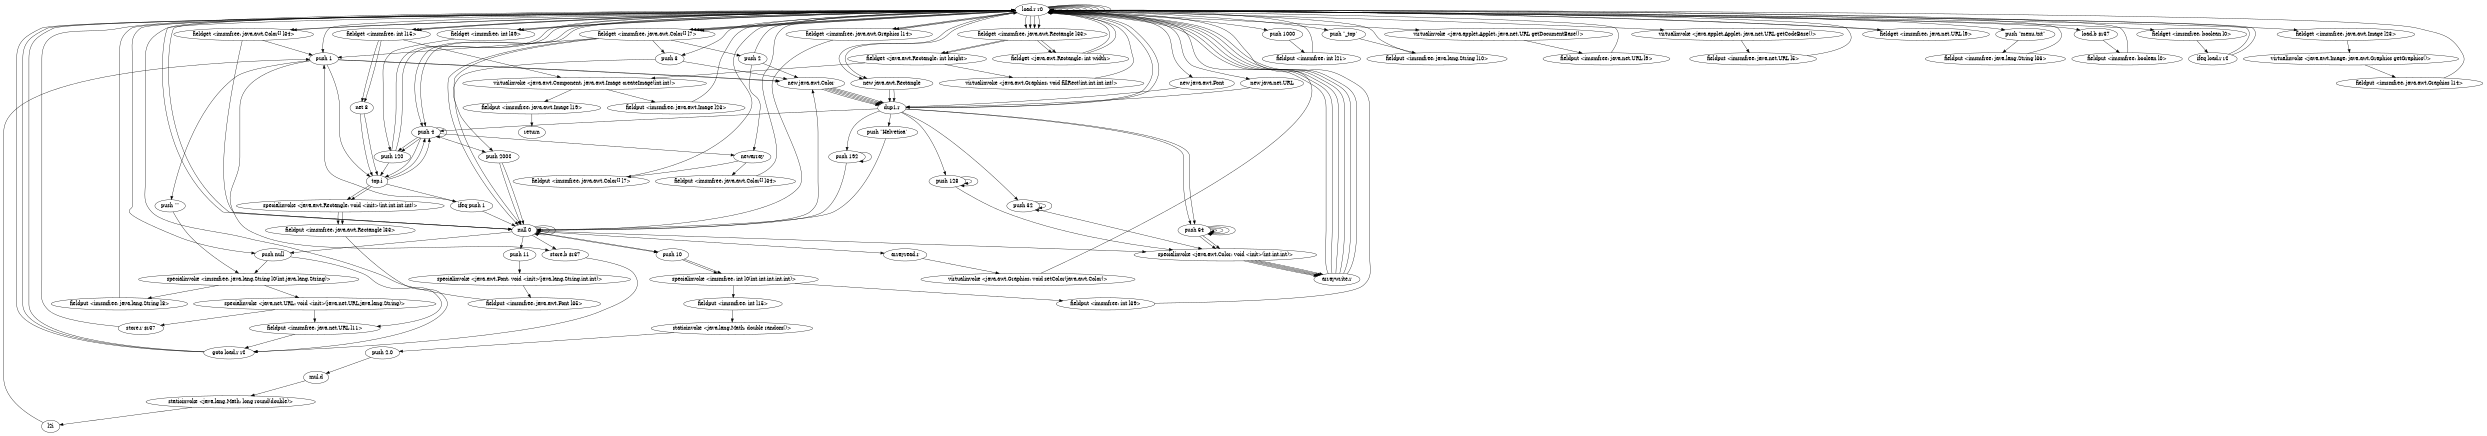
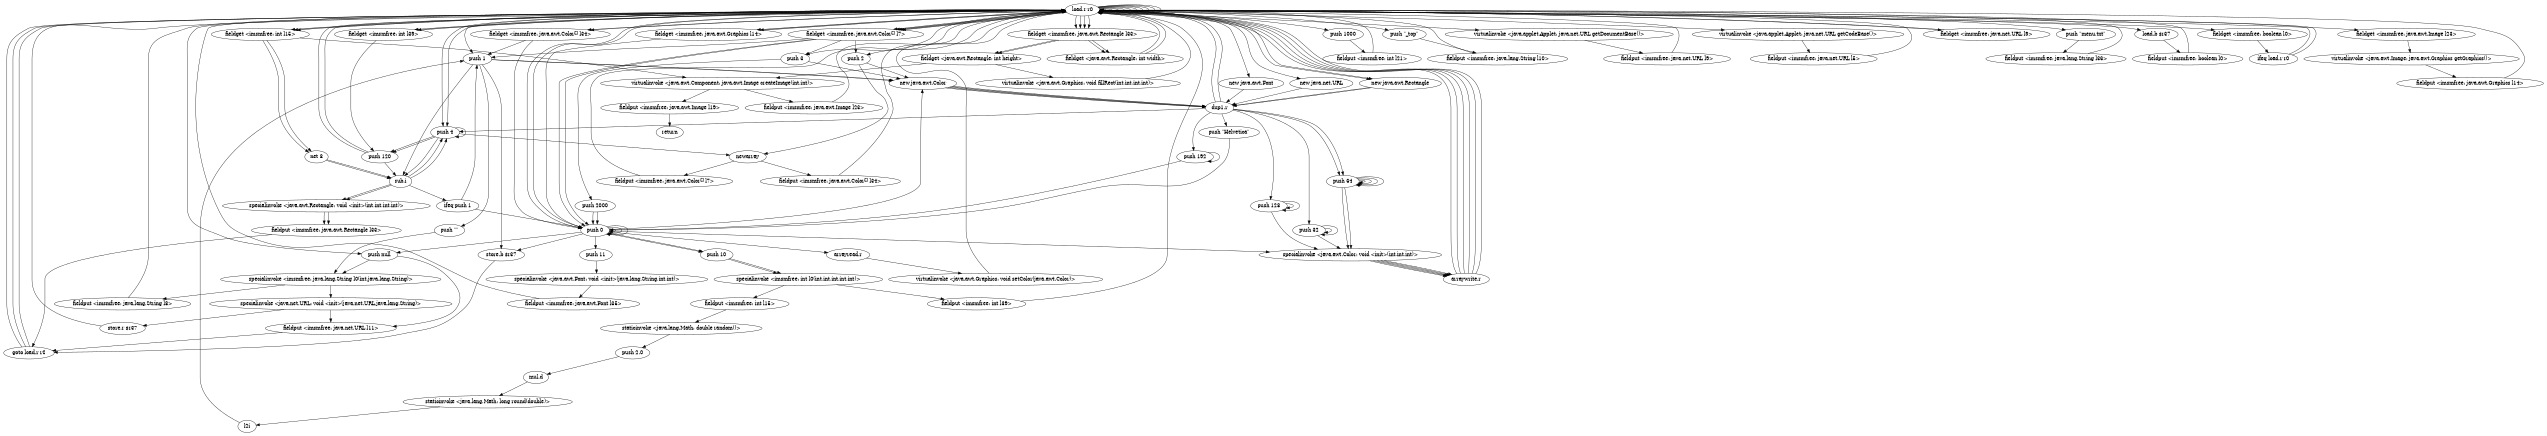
edge "push 2" -> "load.r r0": reversed
edge "push 4" -> "push 2000": removed
node "top.i": label "top.i" -> "sub.i"
node "null 0": label "null 0" -> "push 0"
